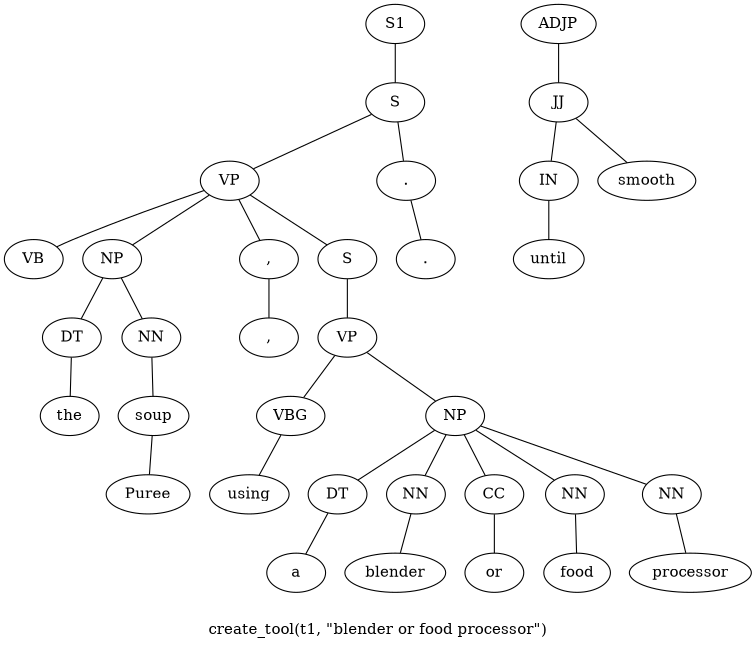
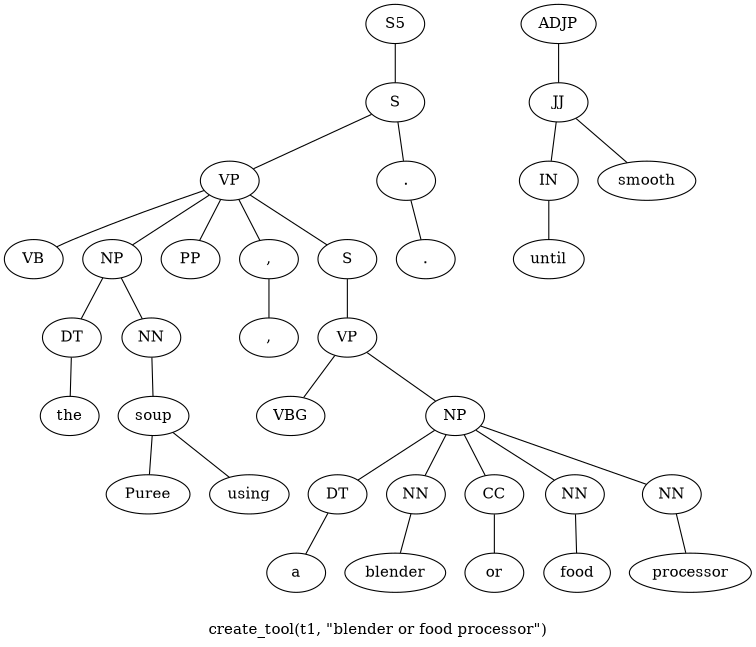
node "S1": label "S1" -> "S5"
node "PP": added
edge "VBG" -- "using": now "soup" -- "using"
